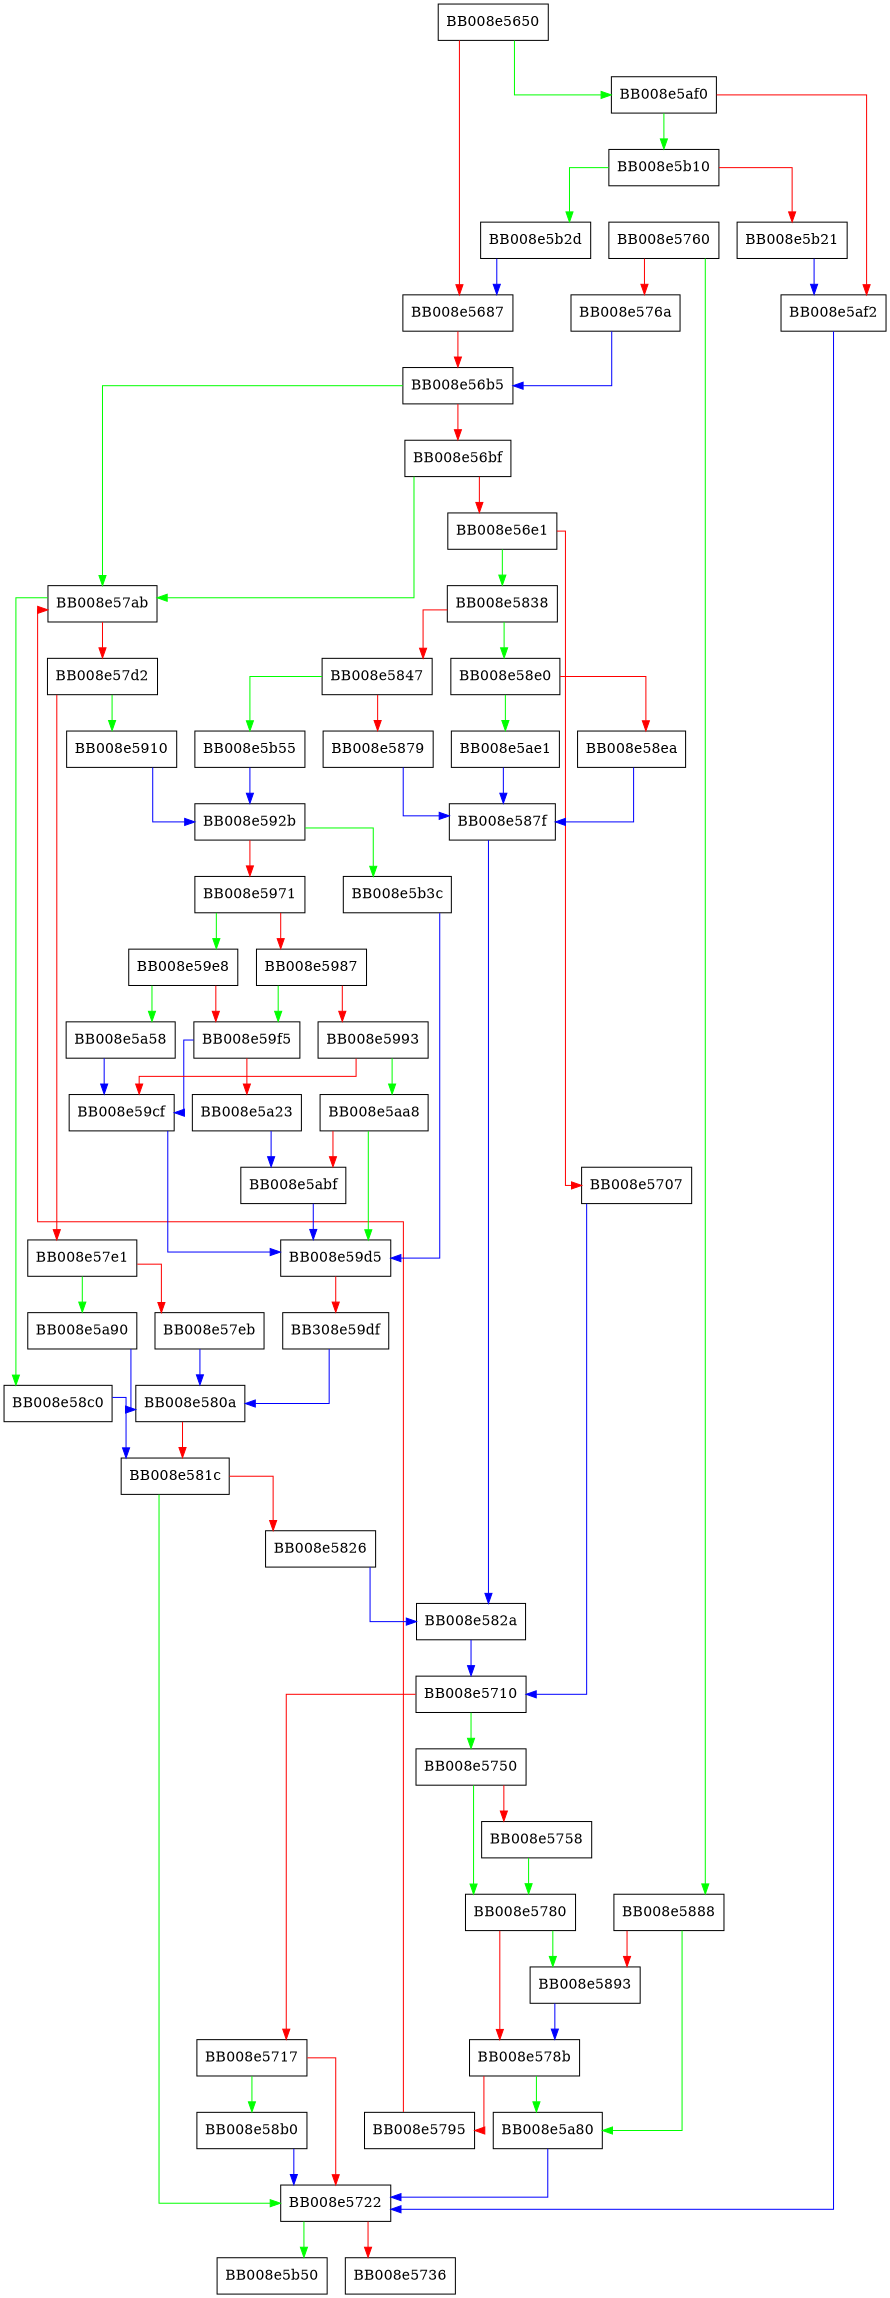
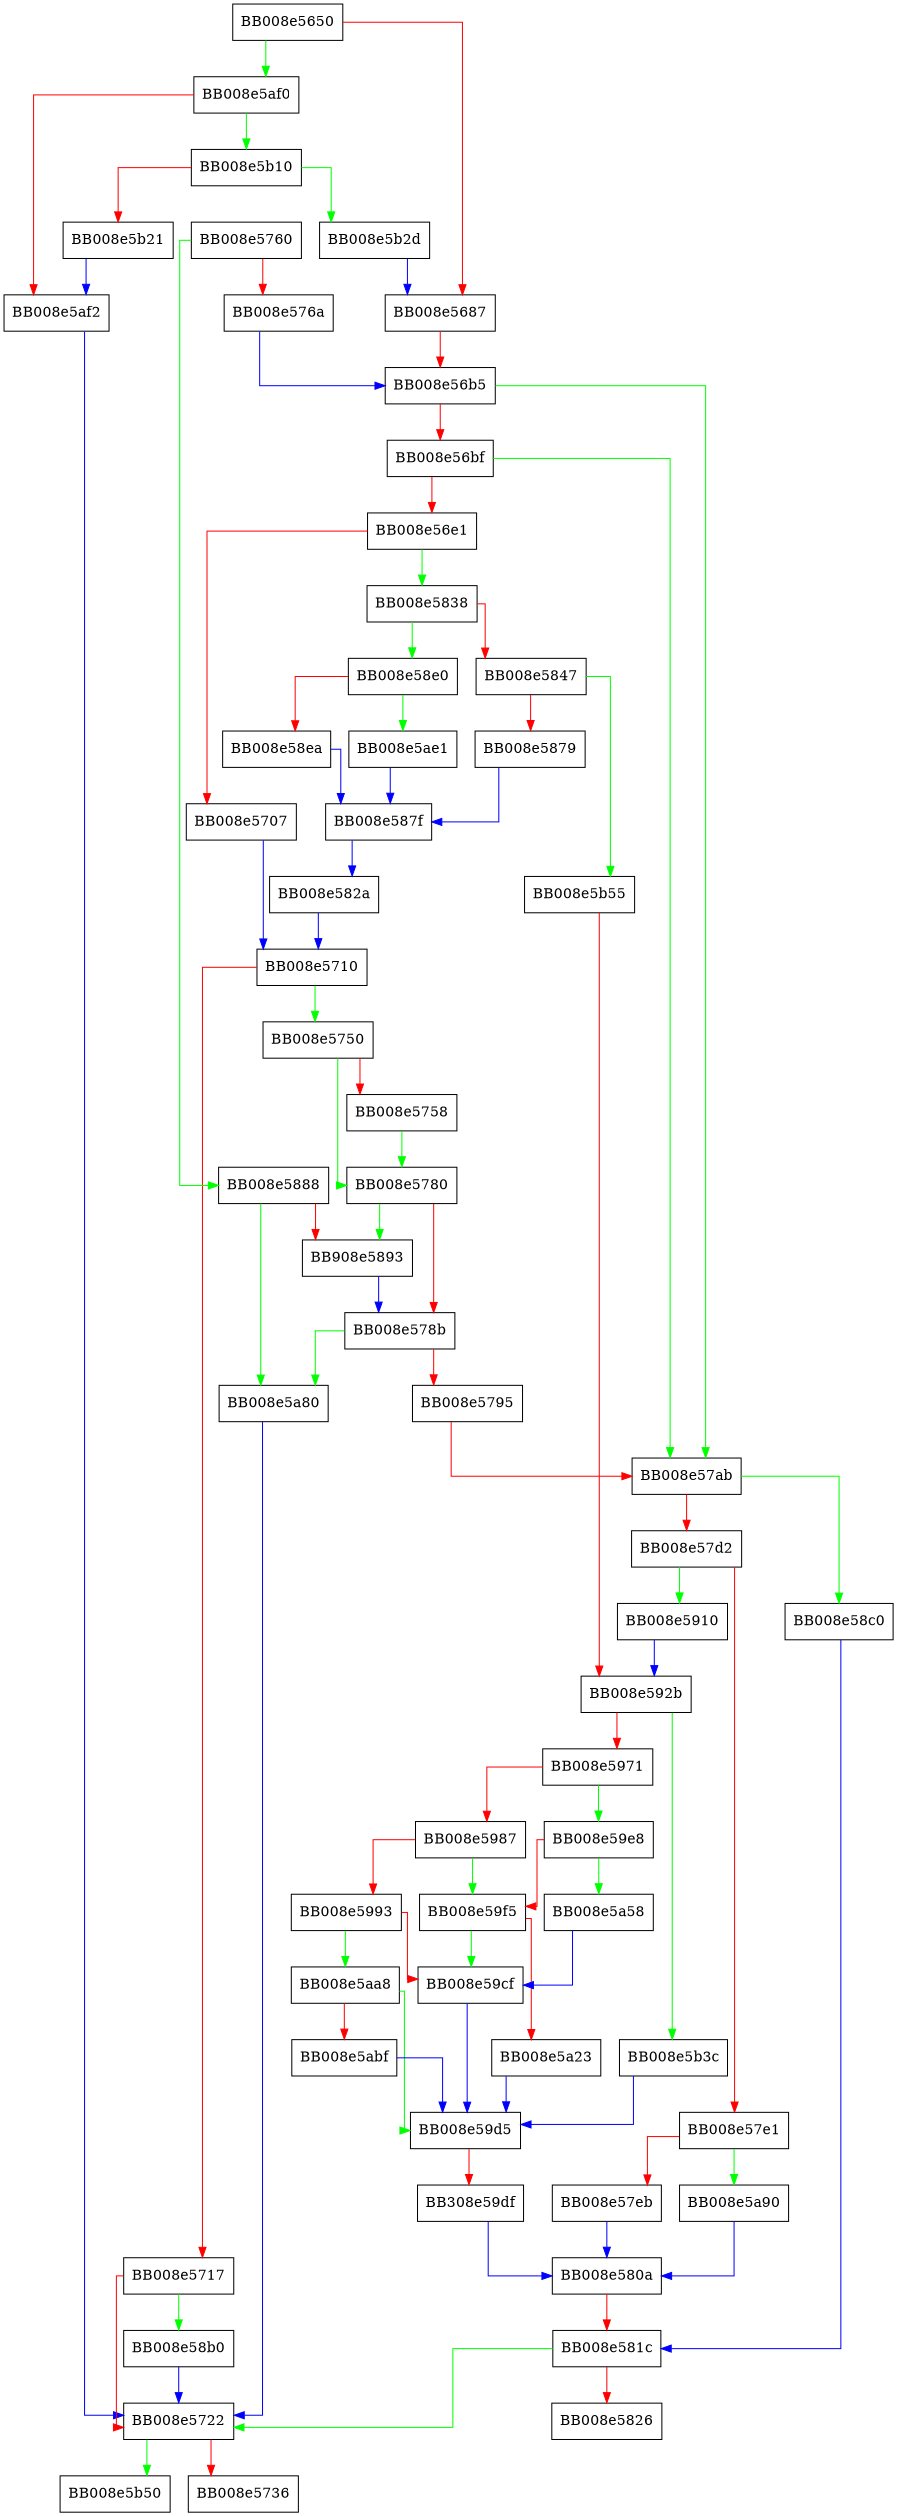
edge "BB008e5b55" -> "BB008e592b": color blue -> red
edge "BB008e59f5" -> "BB008e59cf": color blue -> green
edge "BB008e5a23" -> "BB008e5abf": now "BB008e5a23" -> "BB008e59d5"
edge "BB008e5826" -> "BB008e582a": removed
node "BB008e5893": label "BB008e5893" -> "BB908e5893"
